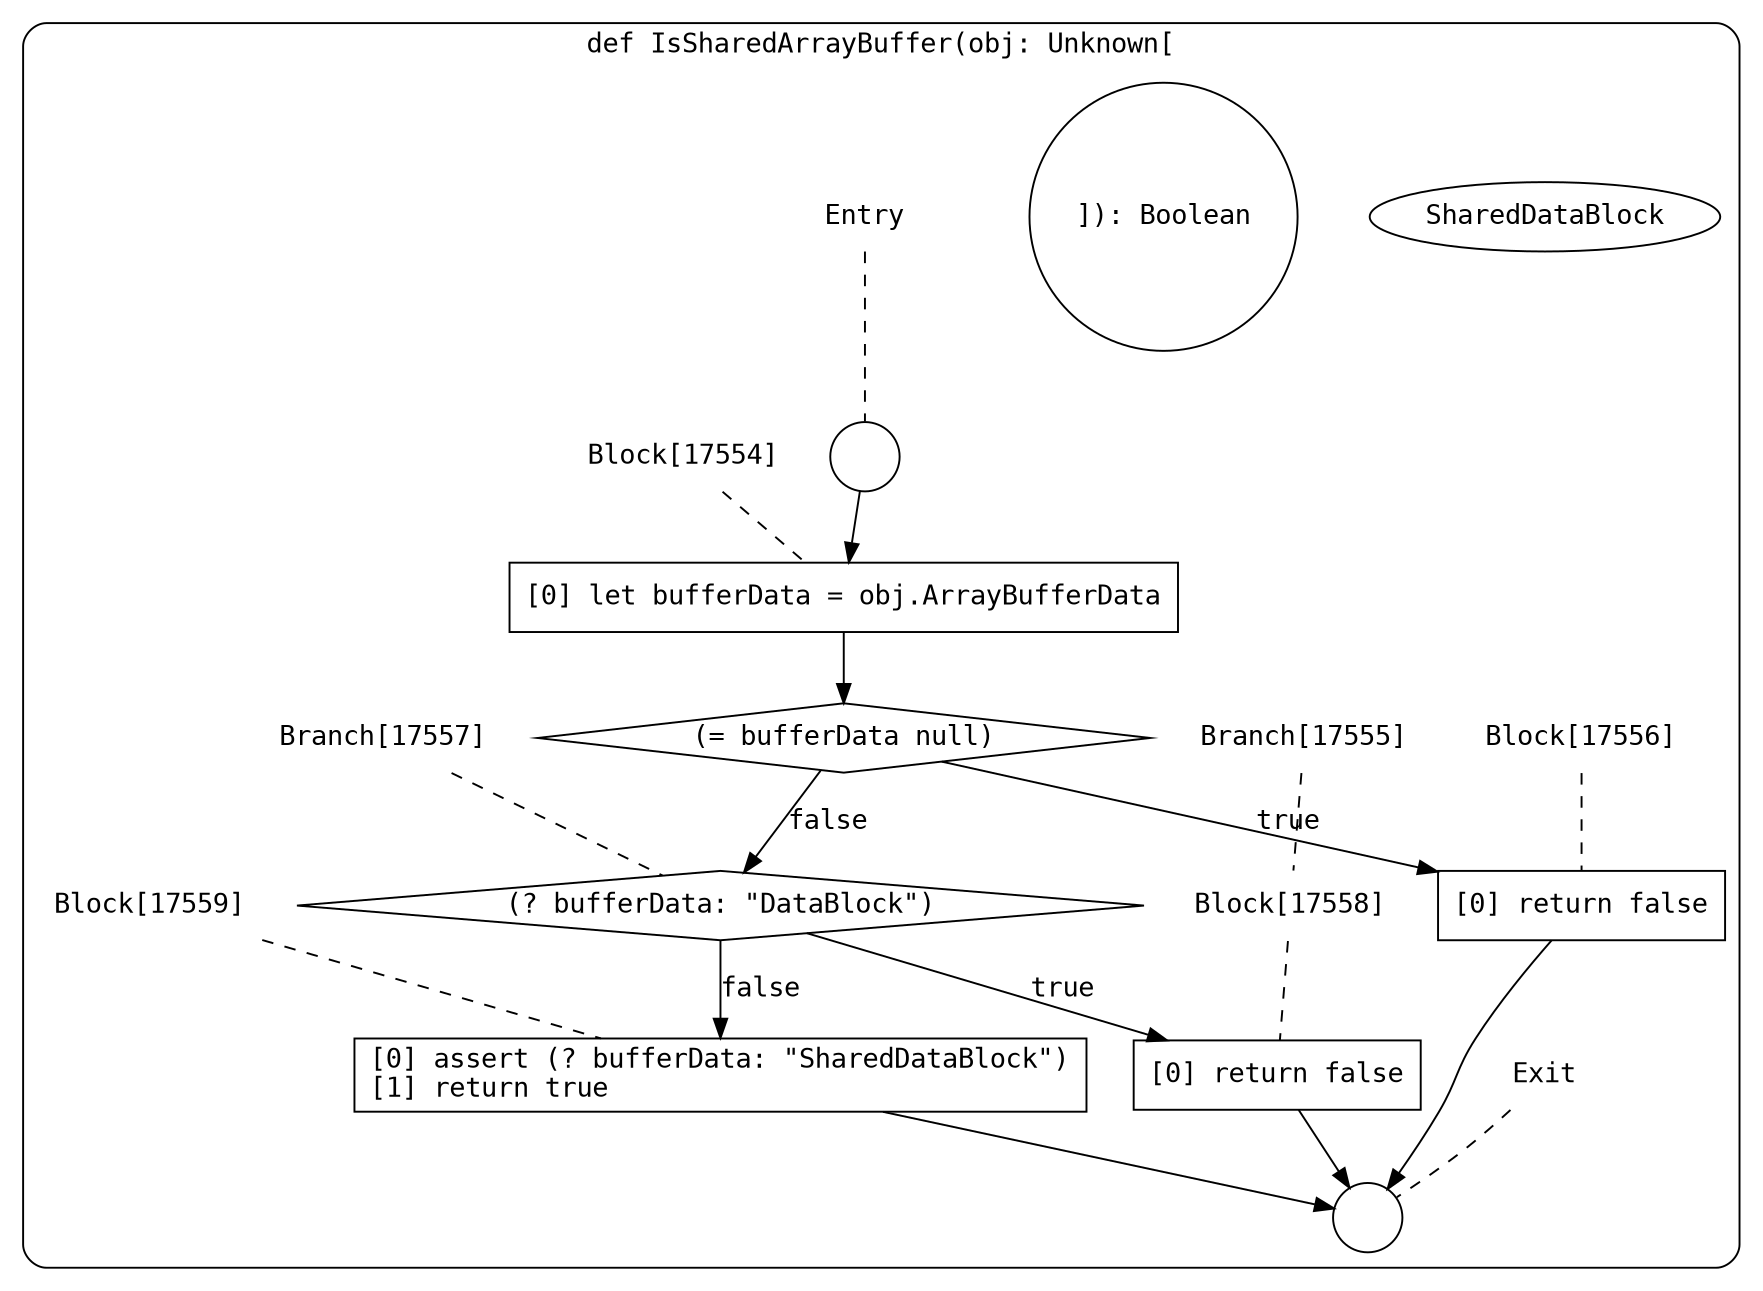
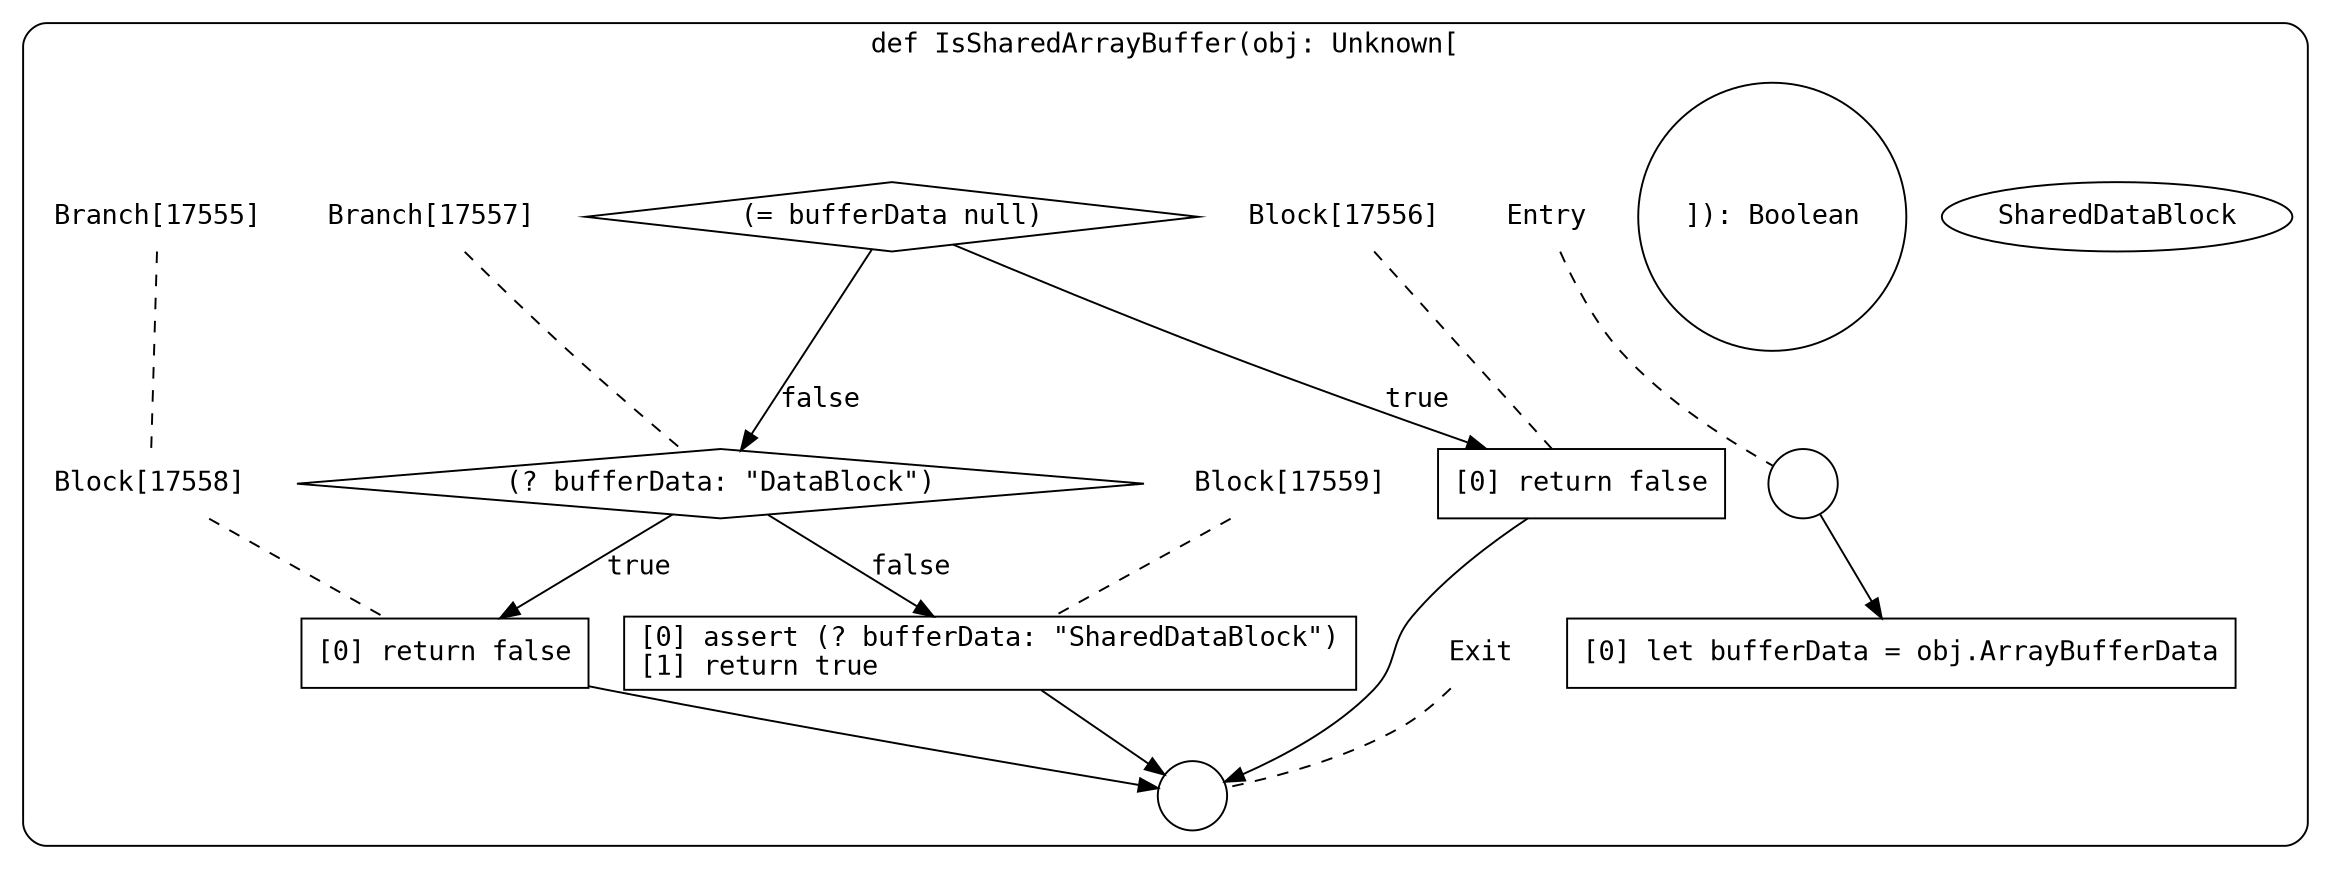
node "Block[17554]": removed
edge "[0] let bufferData = obj.ArrayBufferData" -> "(= bufferData null)": removed
